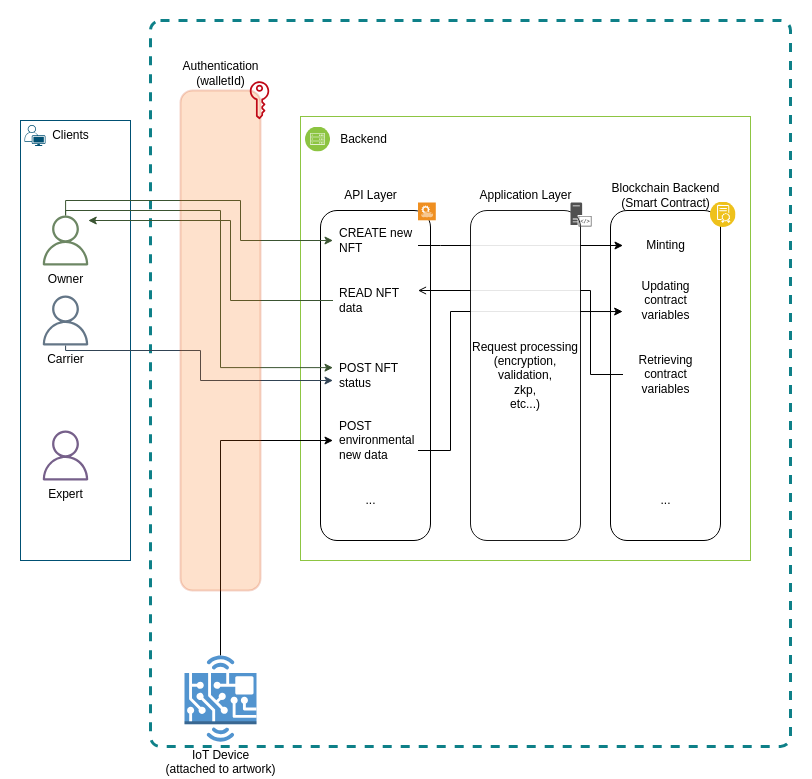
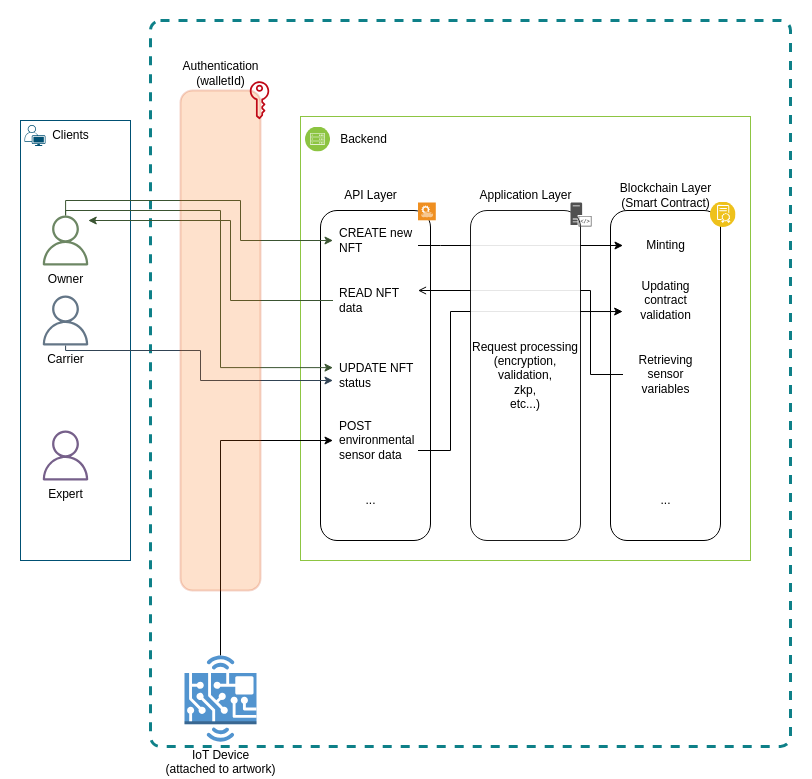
node "Blockchain Backend (Smart Contract)": label "Blockchain Backend (Smart Contract)" -> "Blockchain Layer (Smart Contract)"
node "Updating contract variables": label "Updating contract variables" -> "Updating contract validation"
node "Retrieving contract variables": label "Retrieving contract variables" -> "Retrieving sensor variables"
node "POST NFT status": label "POST NFT status" -> "UPDATE NFT status"
node "POST environmental new data": label "POST environmental new data" -> "POST environmental sensor data"
